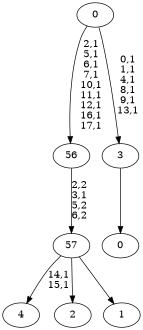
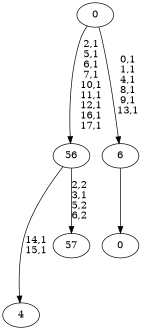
node "3": label "3" -> "6"
edge "57" -> "4": now "56" -> "4"
node "2": removed
node "1": removed
